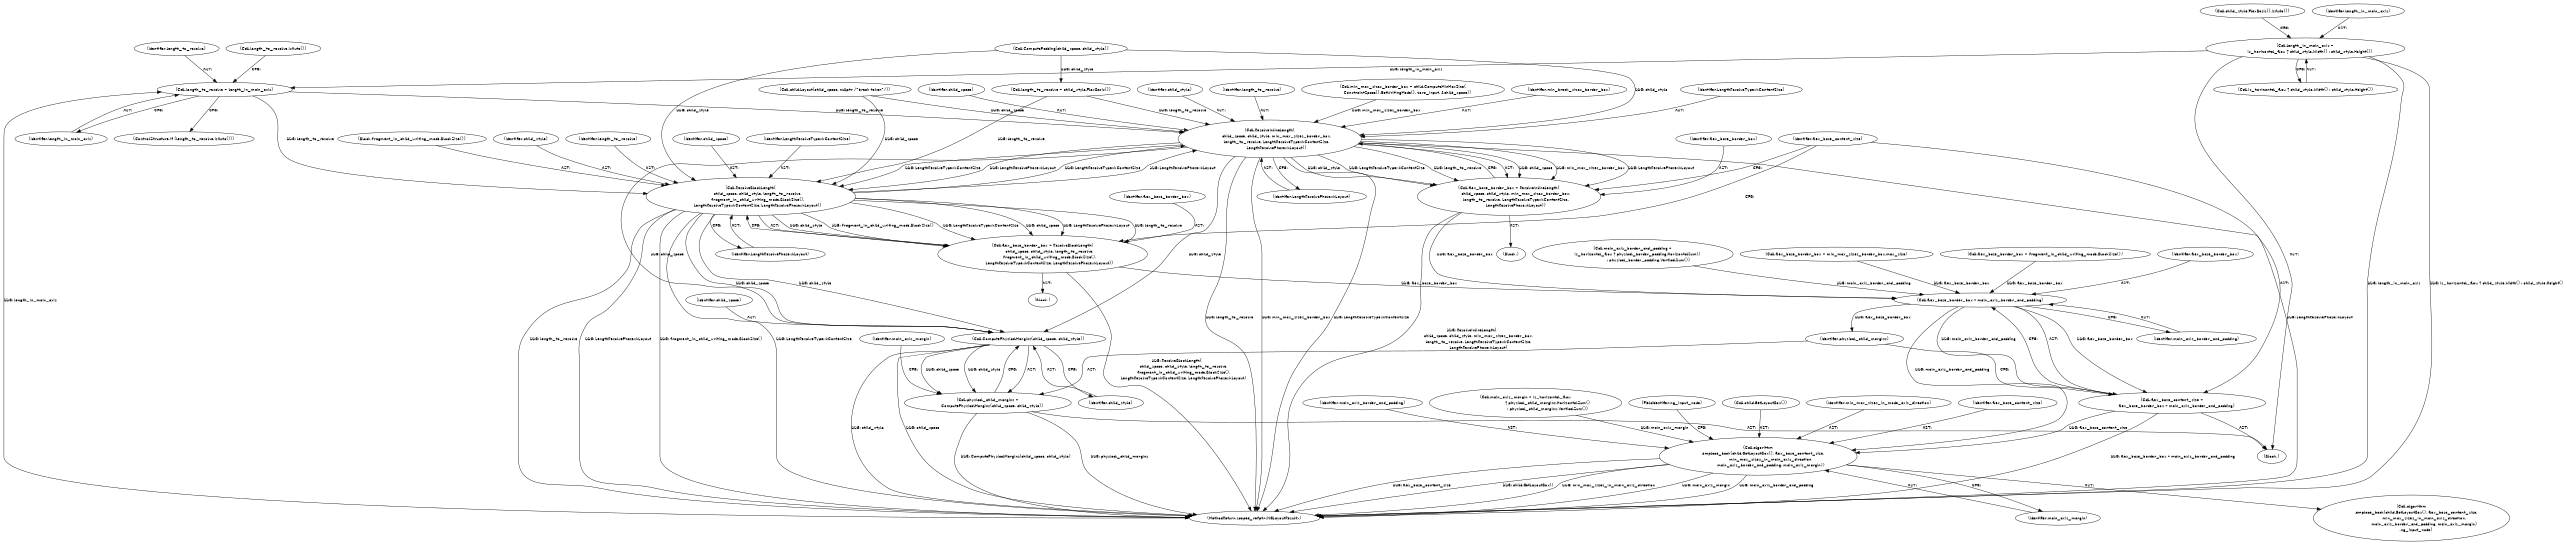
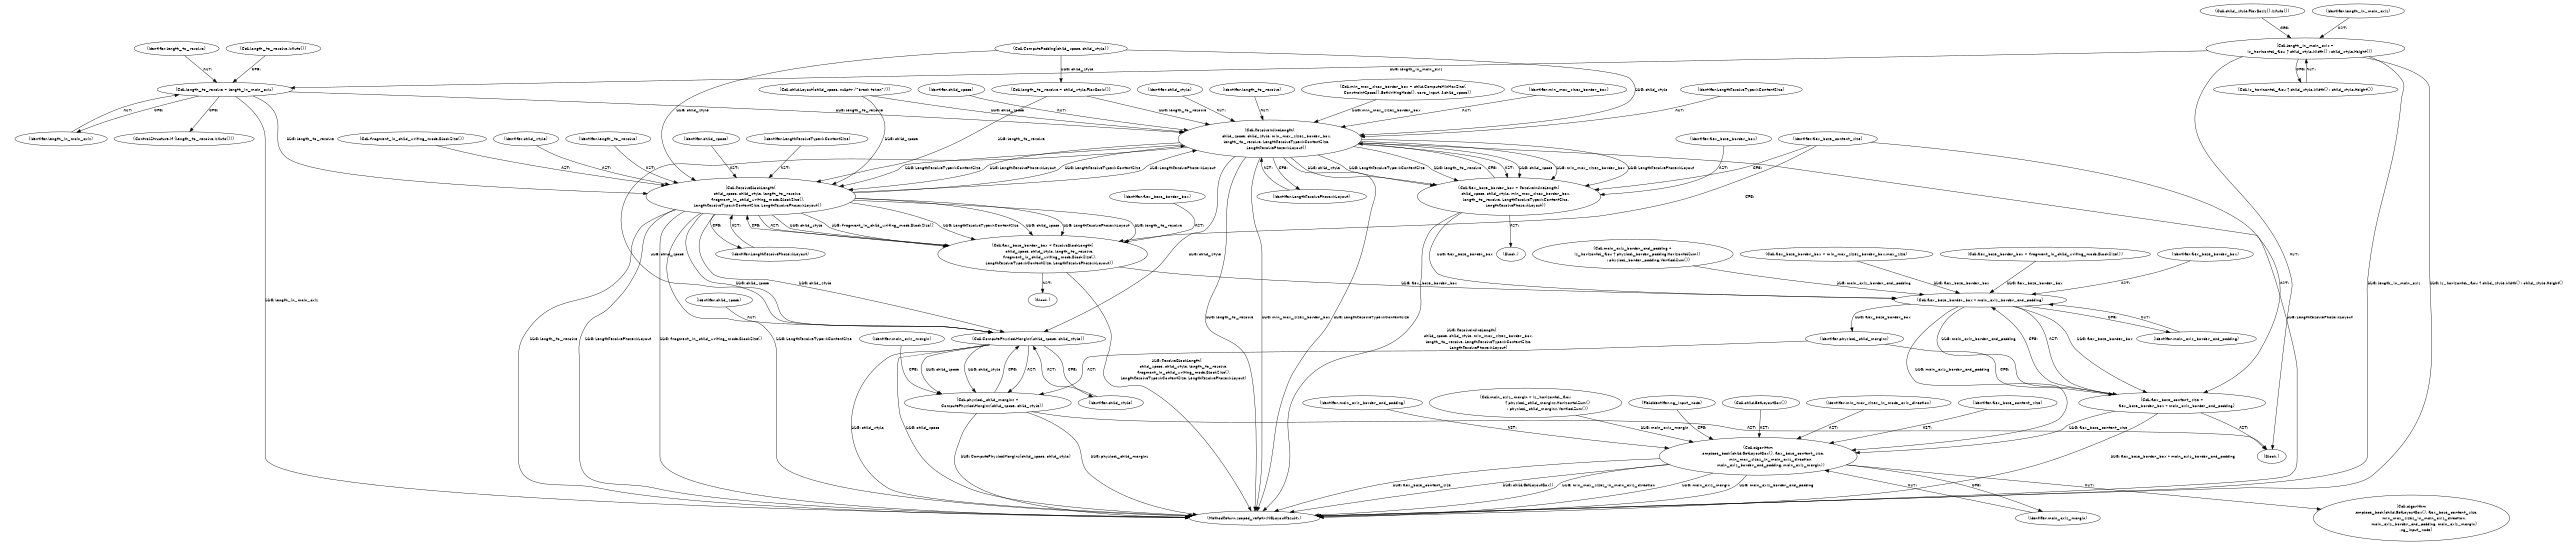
node "(Identifier,min_break_sizes_border_box)": label "(Identifier,min_break_sizes_border_box)" -> "(Identifier,min_max_sizes_border_box)"
node "(Block,fragment_in_child_writing_mode.BlockSize())": label "(Block,fragment_in_child_writing_mode.BlockSize())" -> "(Call,fragment_in_child_writing_mode.BlockSize())"
edge "(MethodReturn,scoped_refptr<NGLayoutResult>)" -> "(Call,length_to_resolve = length_in_main_axis)": reversed
